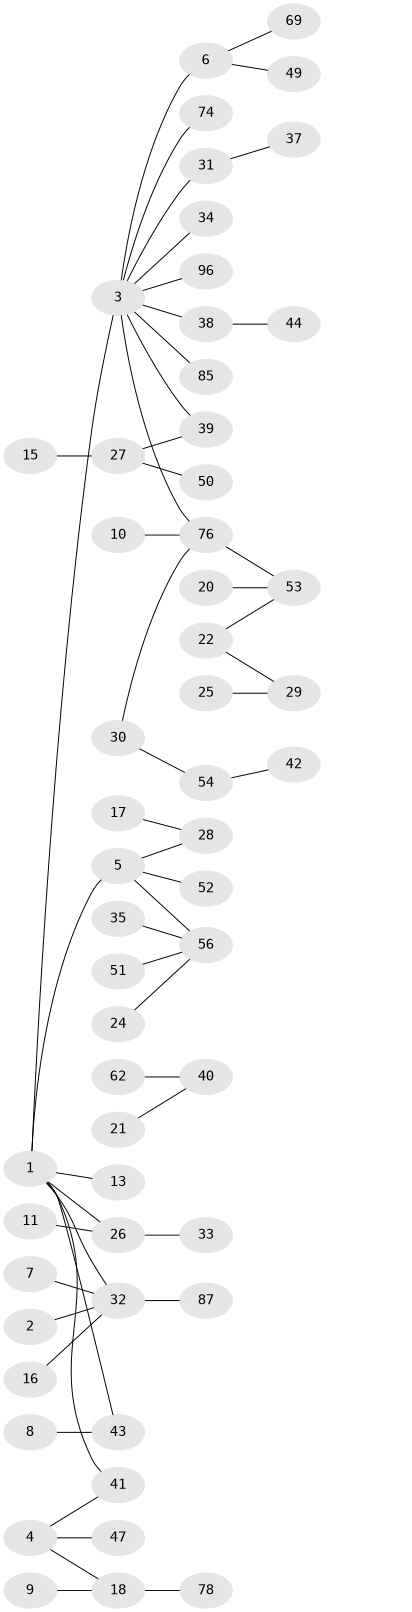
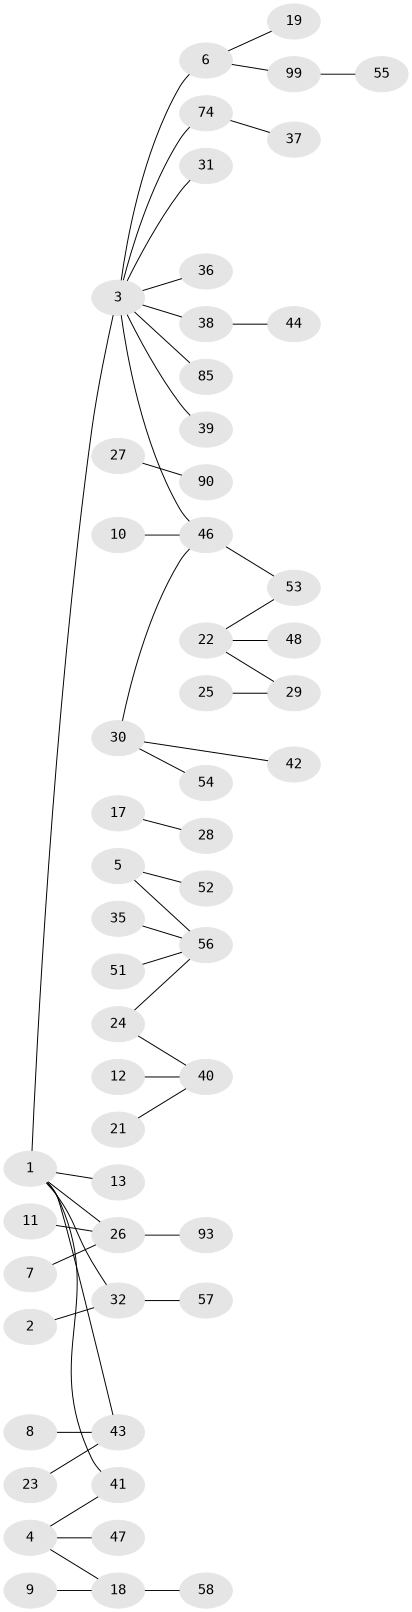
node "69": label "69" -> "19"
node "49": label "49" -> "99"
node "55": added
edge "37" -- "31": now "37" -- "74"
node "34": removed
node "96": label "96" -> "36"
edge "39" -- "27": removed
node "15": removed
node "50": label "50" -> "90"
node "76": label "76" -> "46"
node "20": removed
node "48": added
edge "42" -- "54": now "42" -- "30"
edge "28" -- "5": removed
edge "5" -- "1": removed
edge "24" -- "40": added
node "62": label "62" -> "12"
node "33": label "33" -> "93"
edge "7" -- "32": now "7" -- "26"
node "87": label "87" -> "57"
node "16": removed
node "23": added
node "78": label "78" -> "58"
